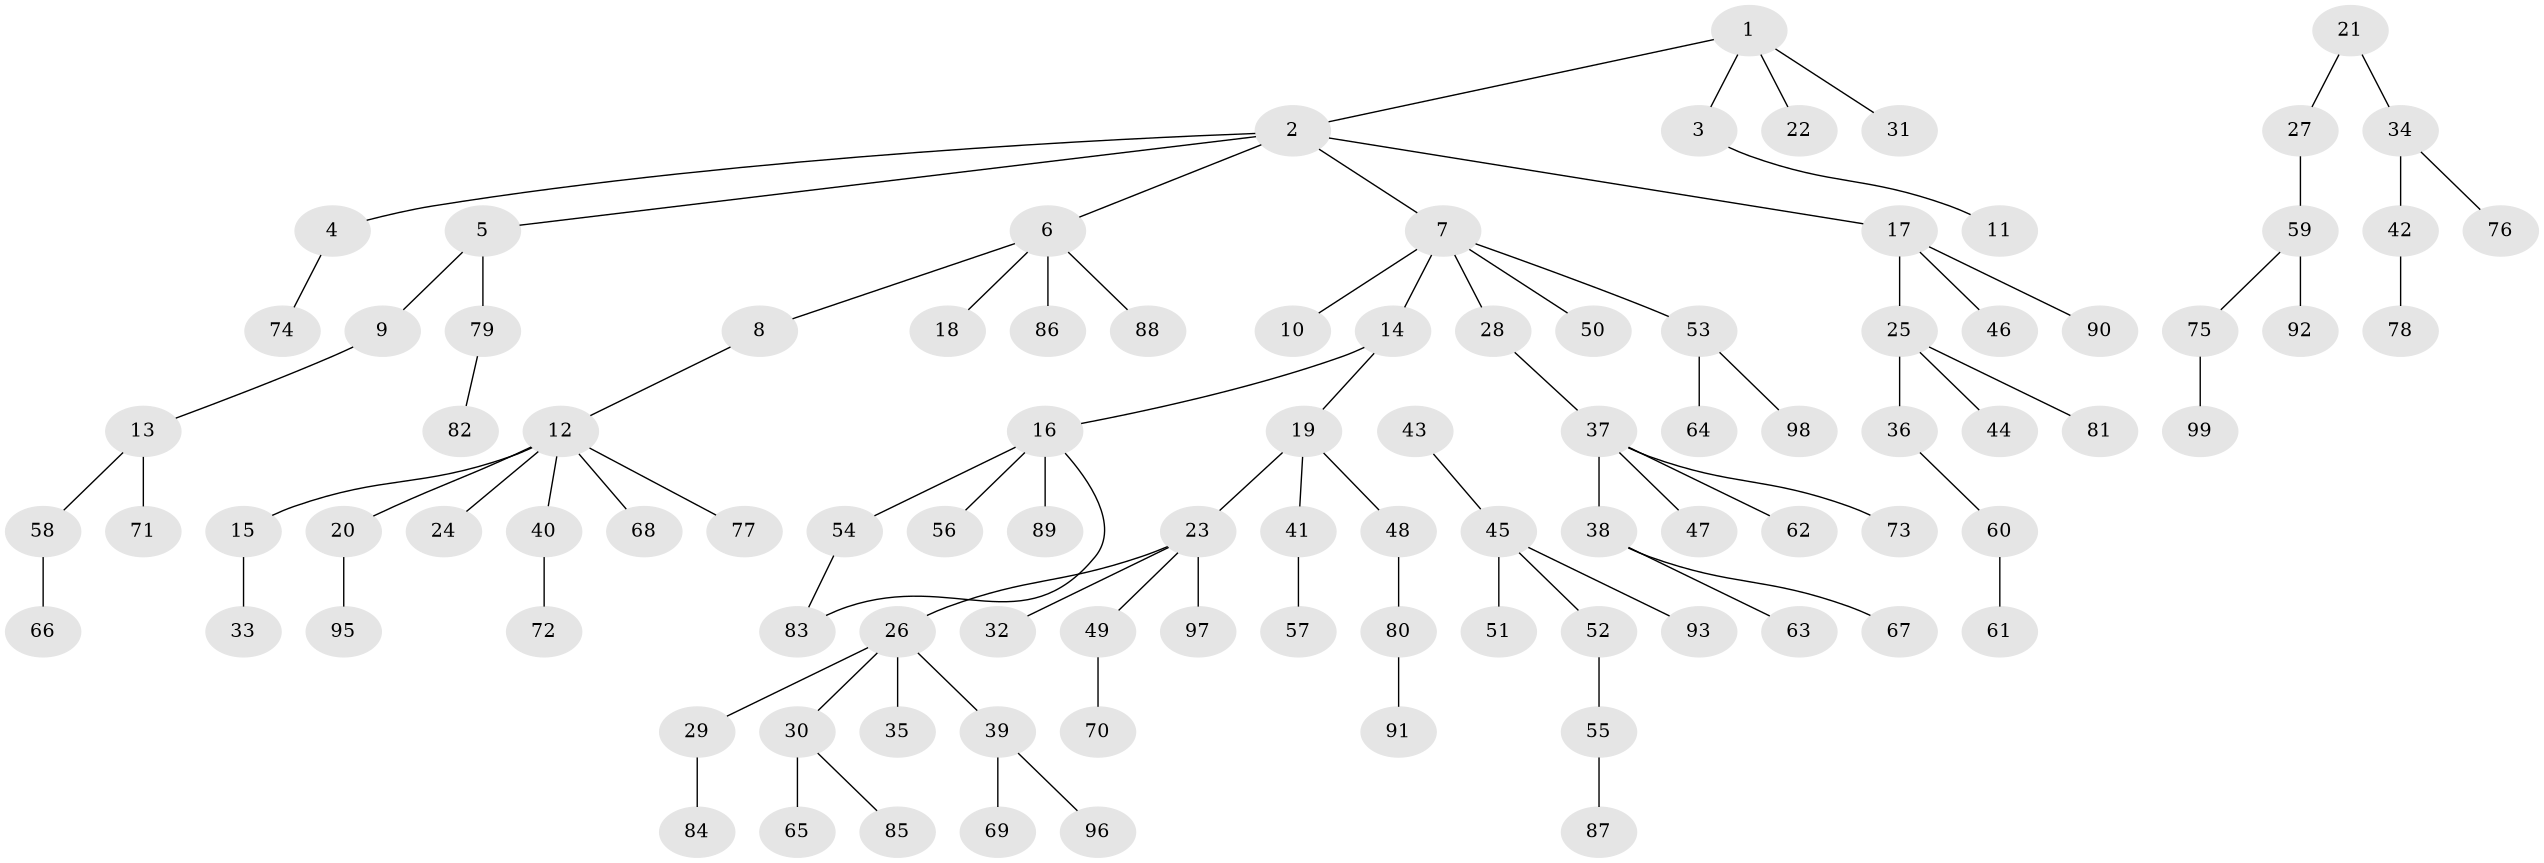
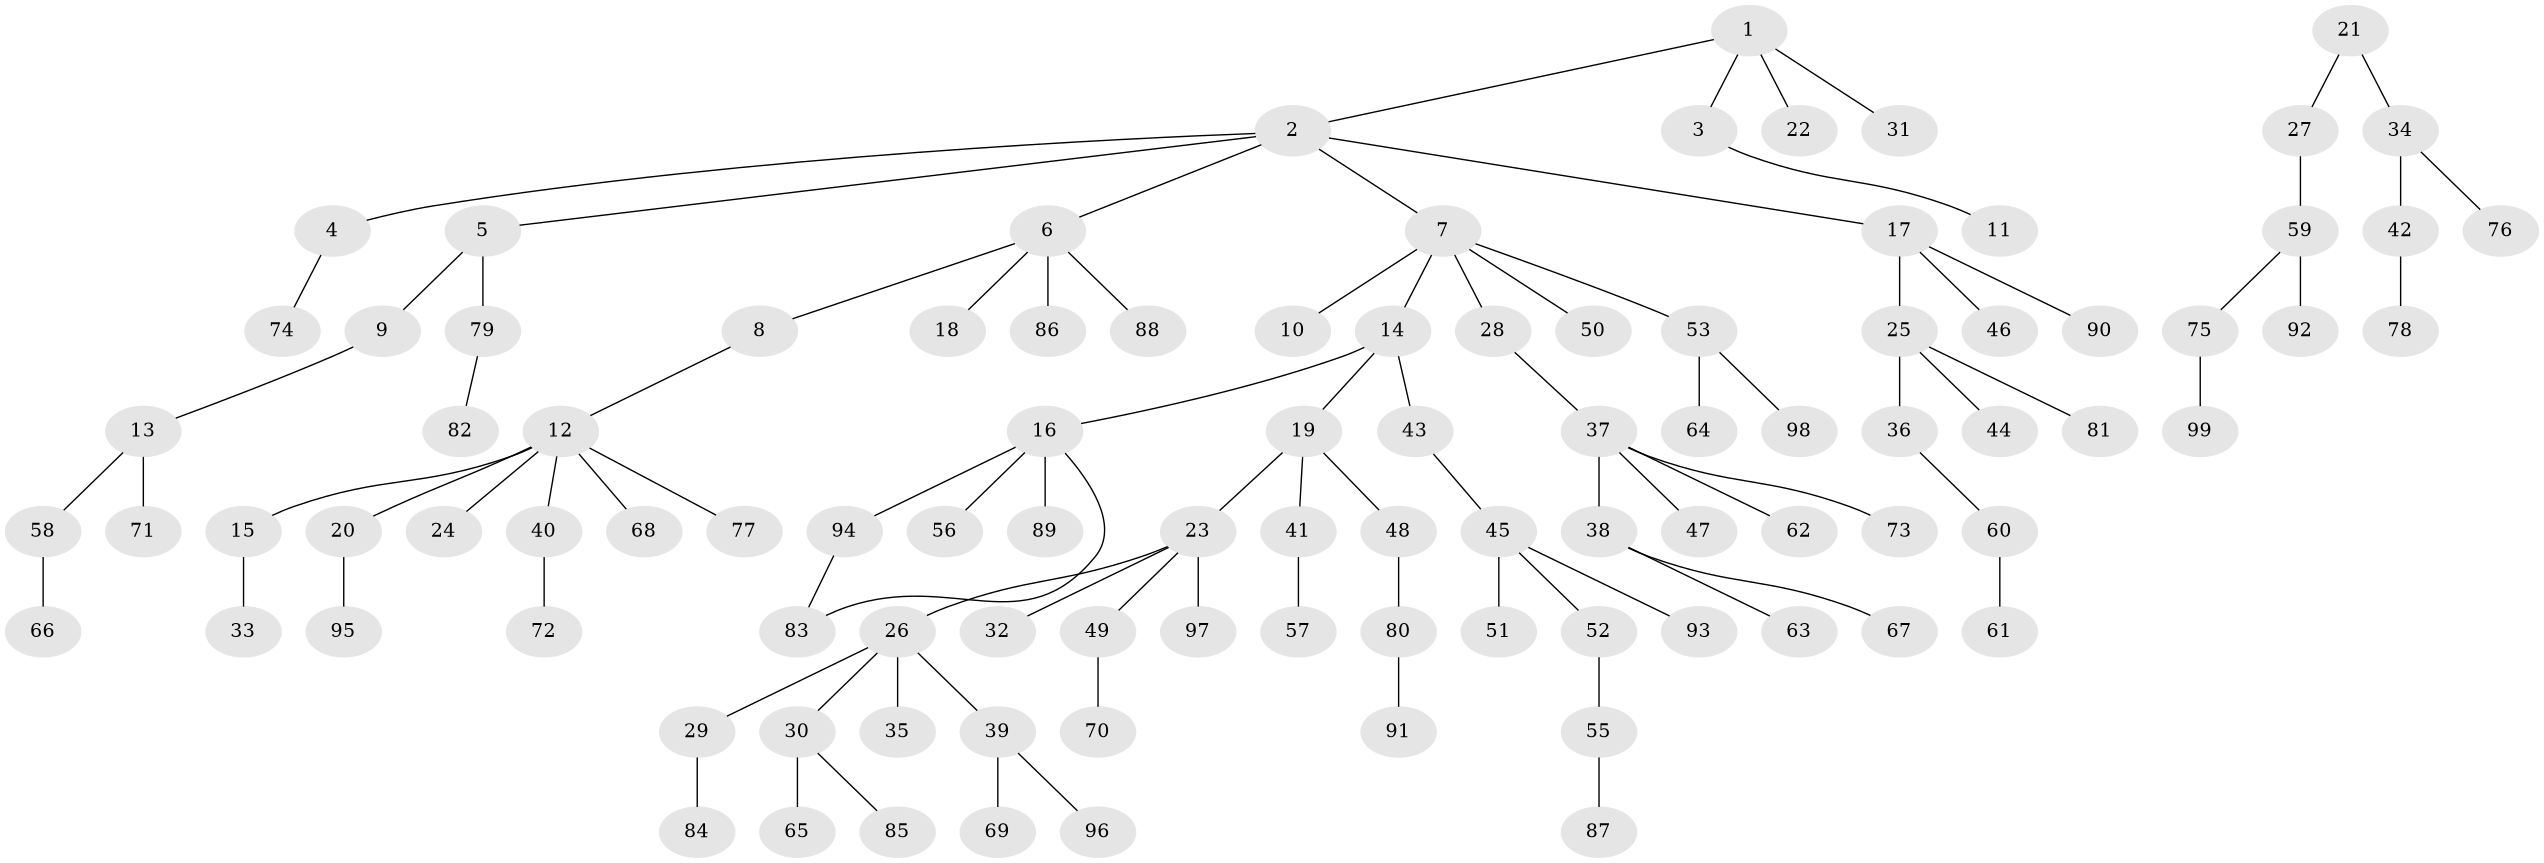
edge "14" -- "43": added
node "54": label "54" -> "94"
